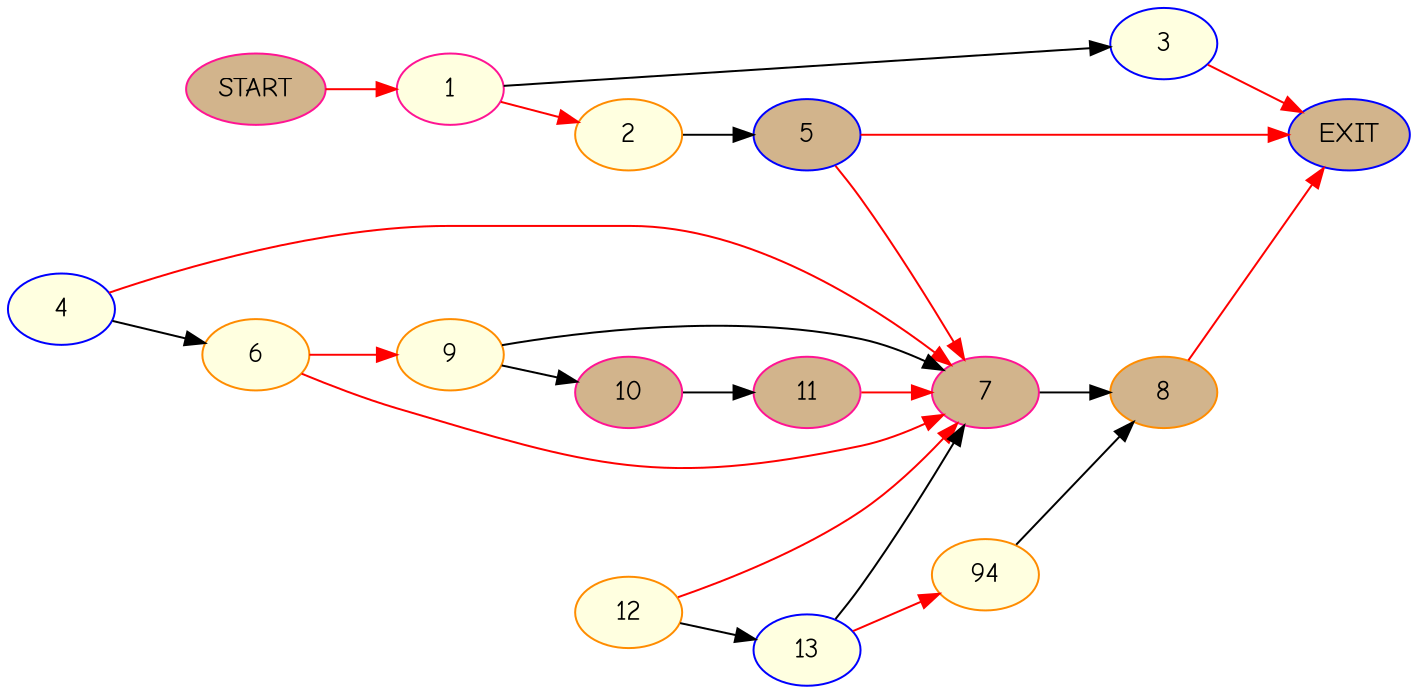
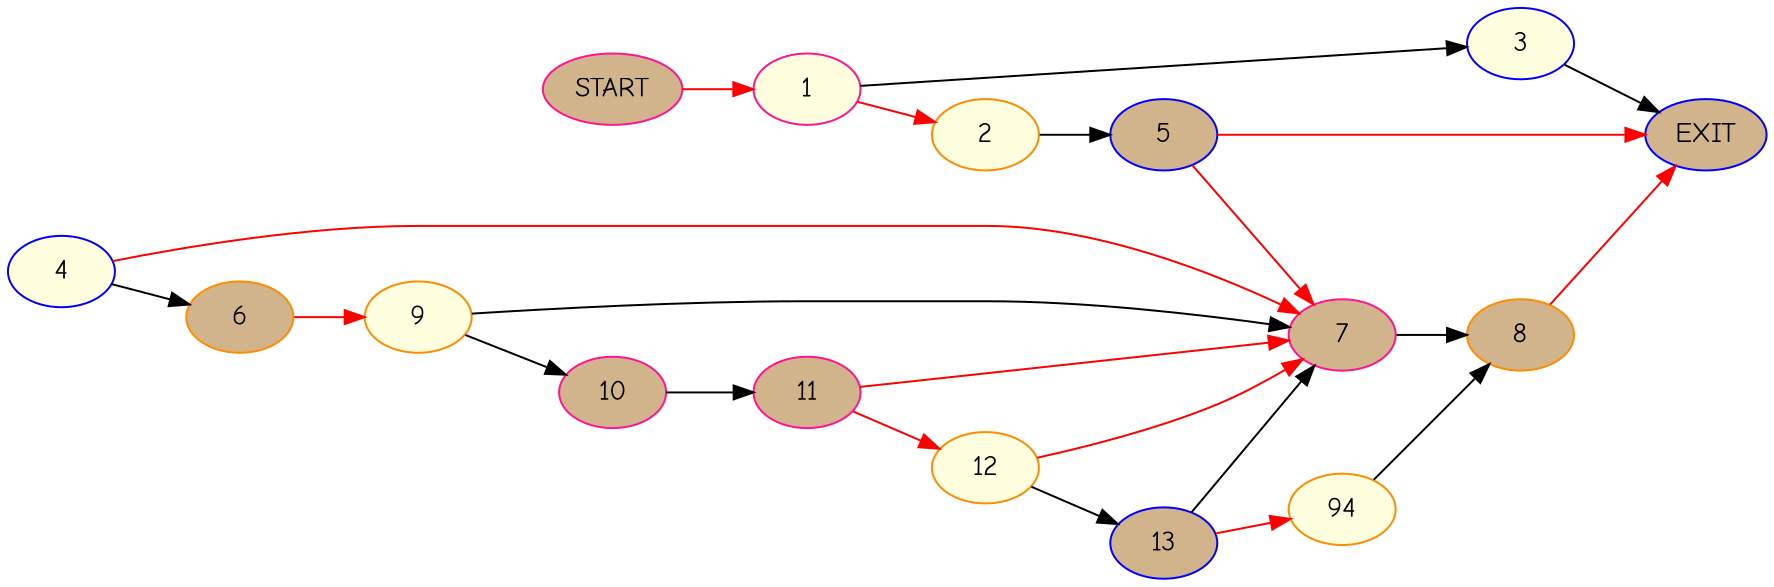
edge "3" -> "EXIT": color red -> black
node "6": fillcolor lightyellow -> tan
edge "11" -> "12": added
edge "6" -> "7": removed
node "13": fillcolor lightyellow -> tan
